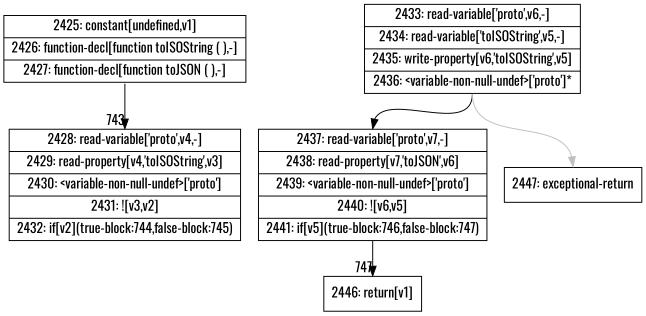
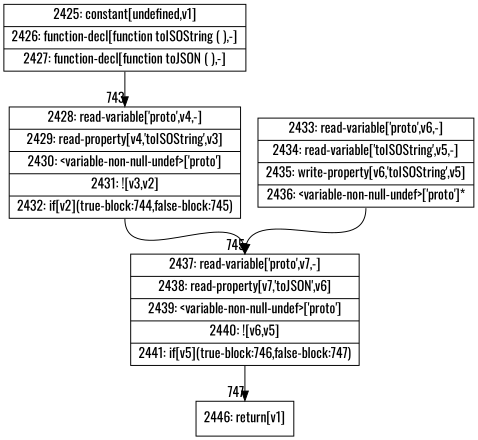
node "2447: exceptional-return": removed
edge "2428: read-variable['proto',v4,-]" -> "2437: read-variable['proto',v7,-]": added
